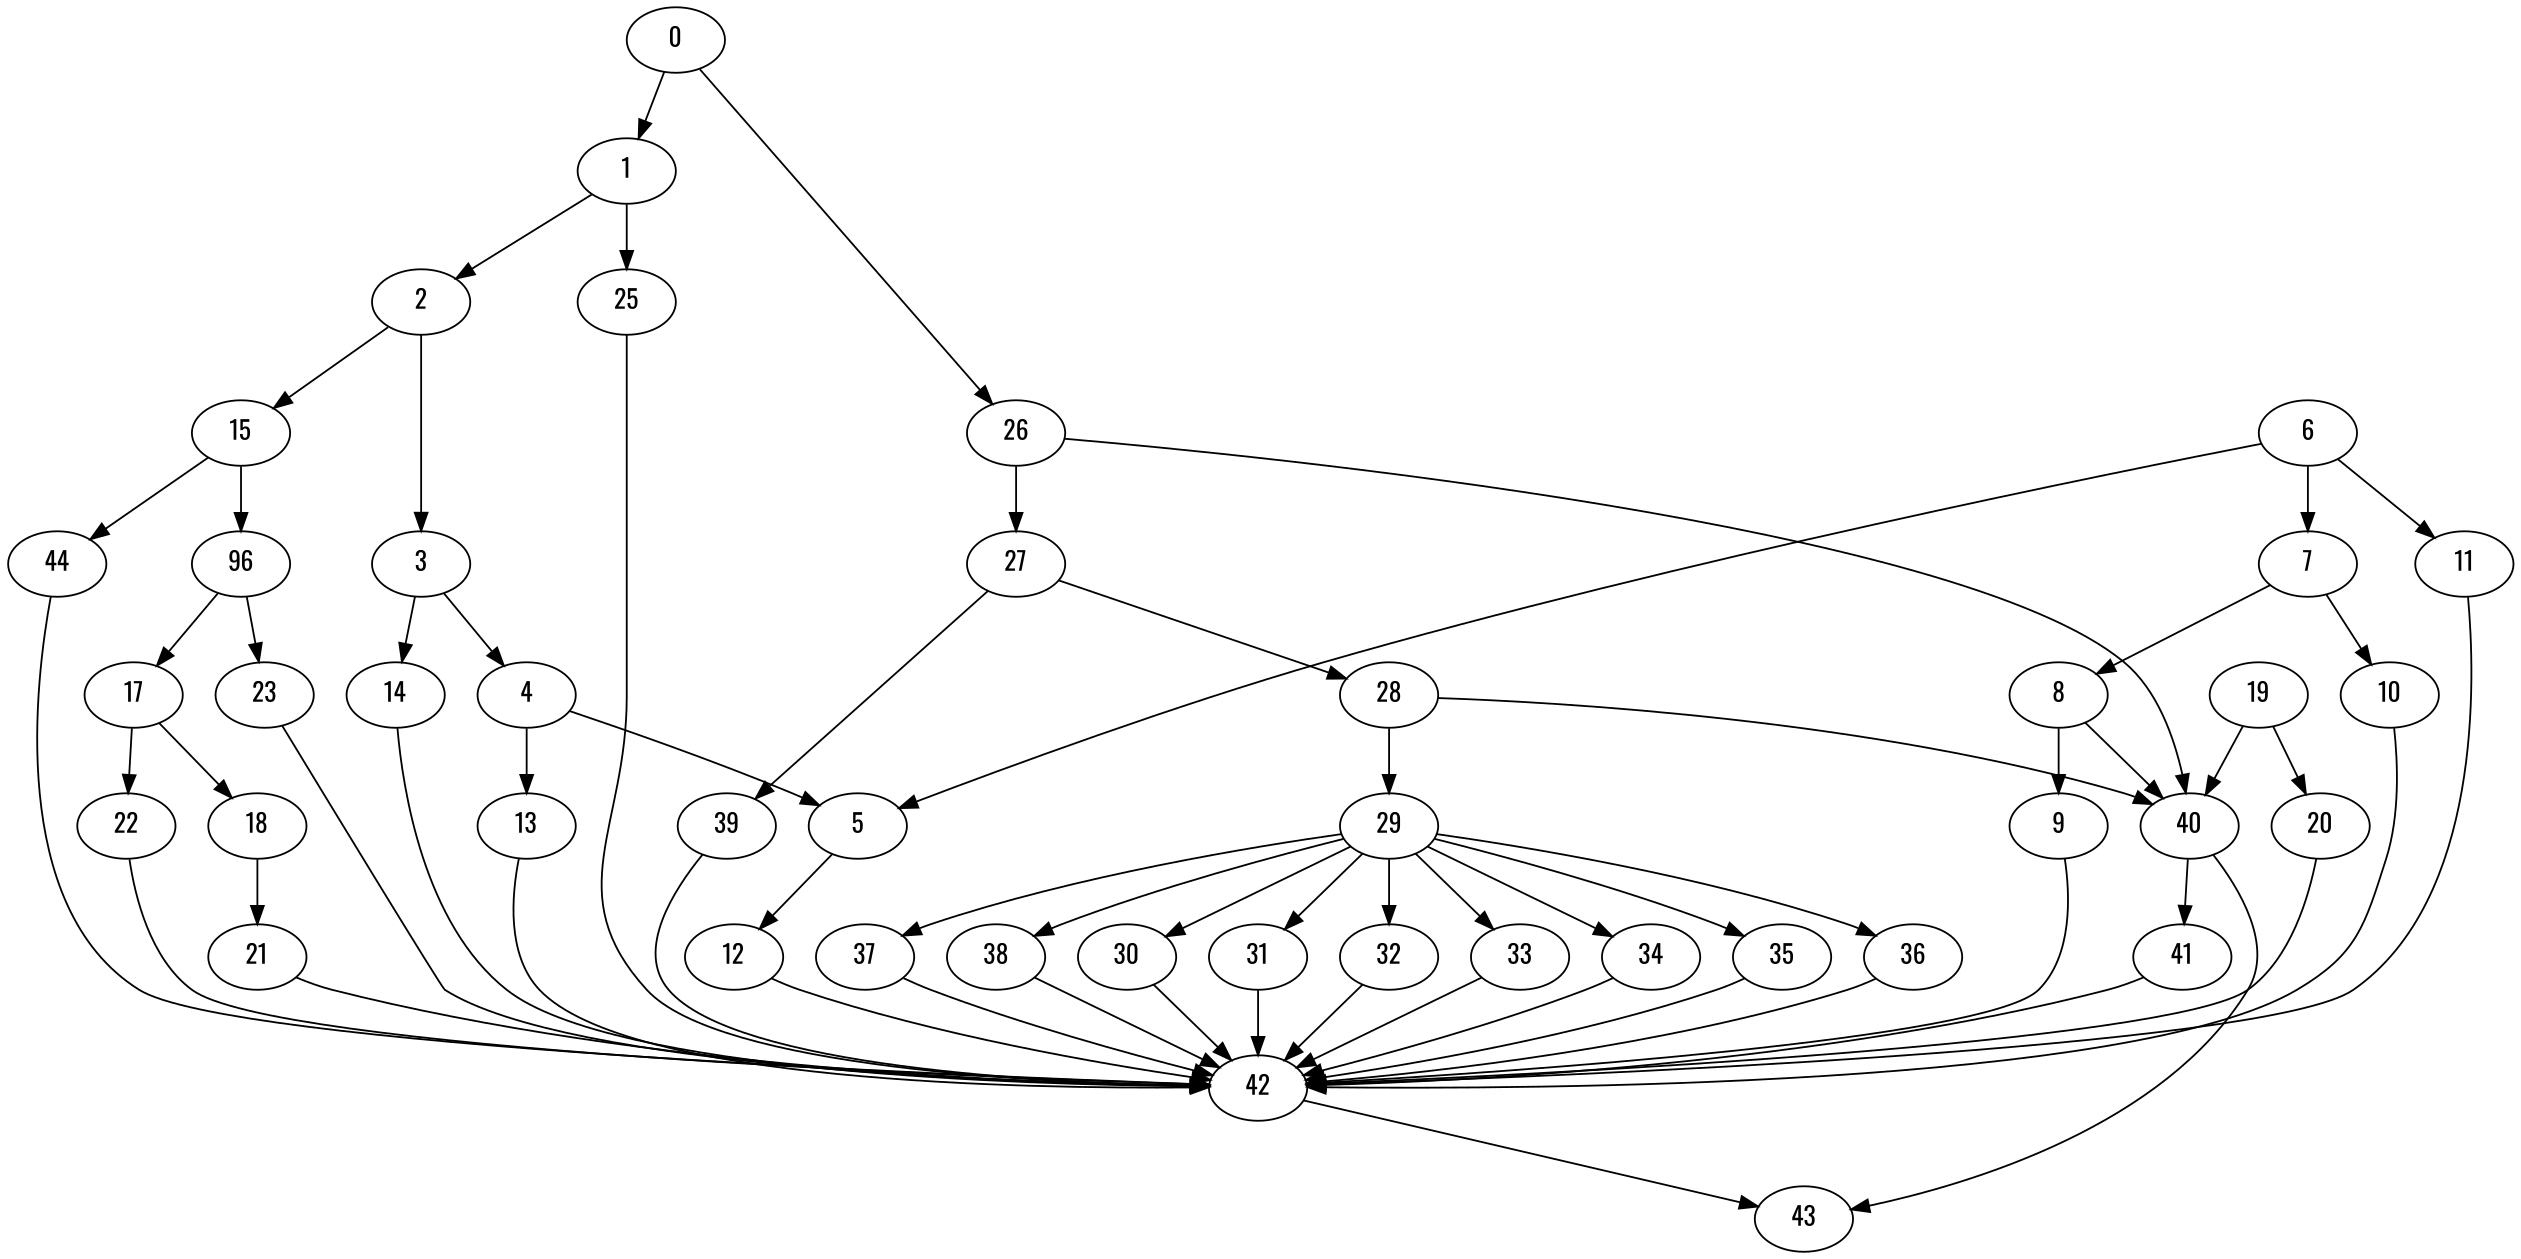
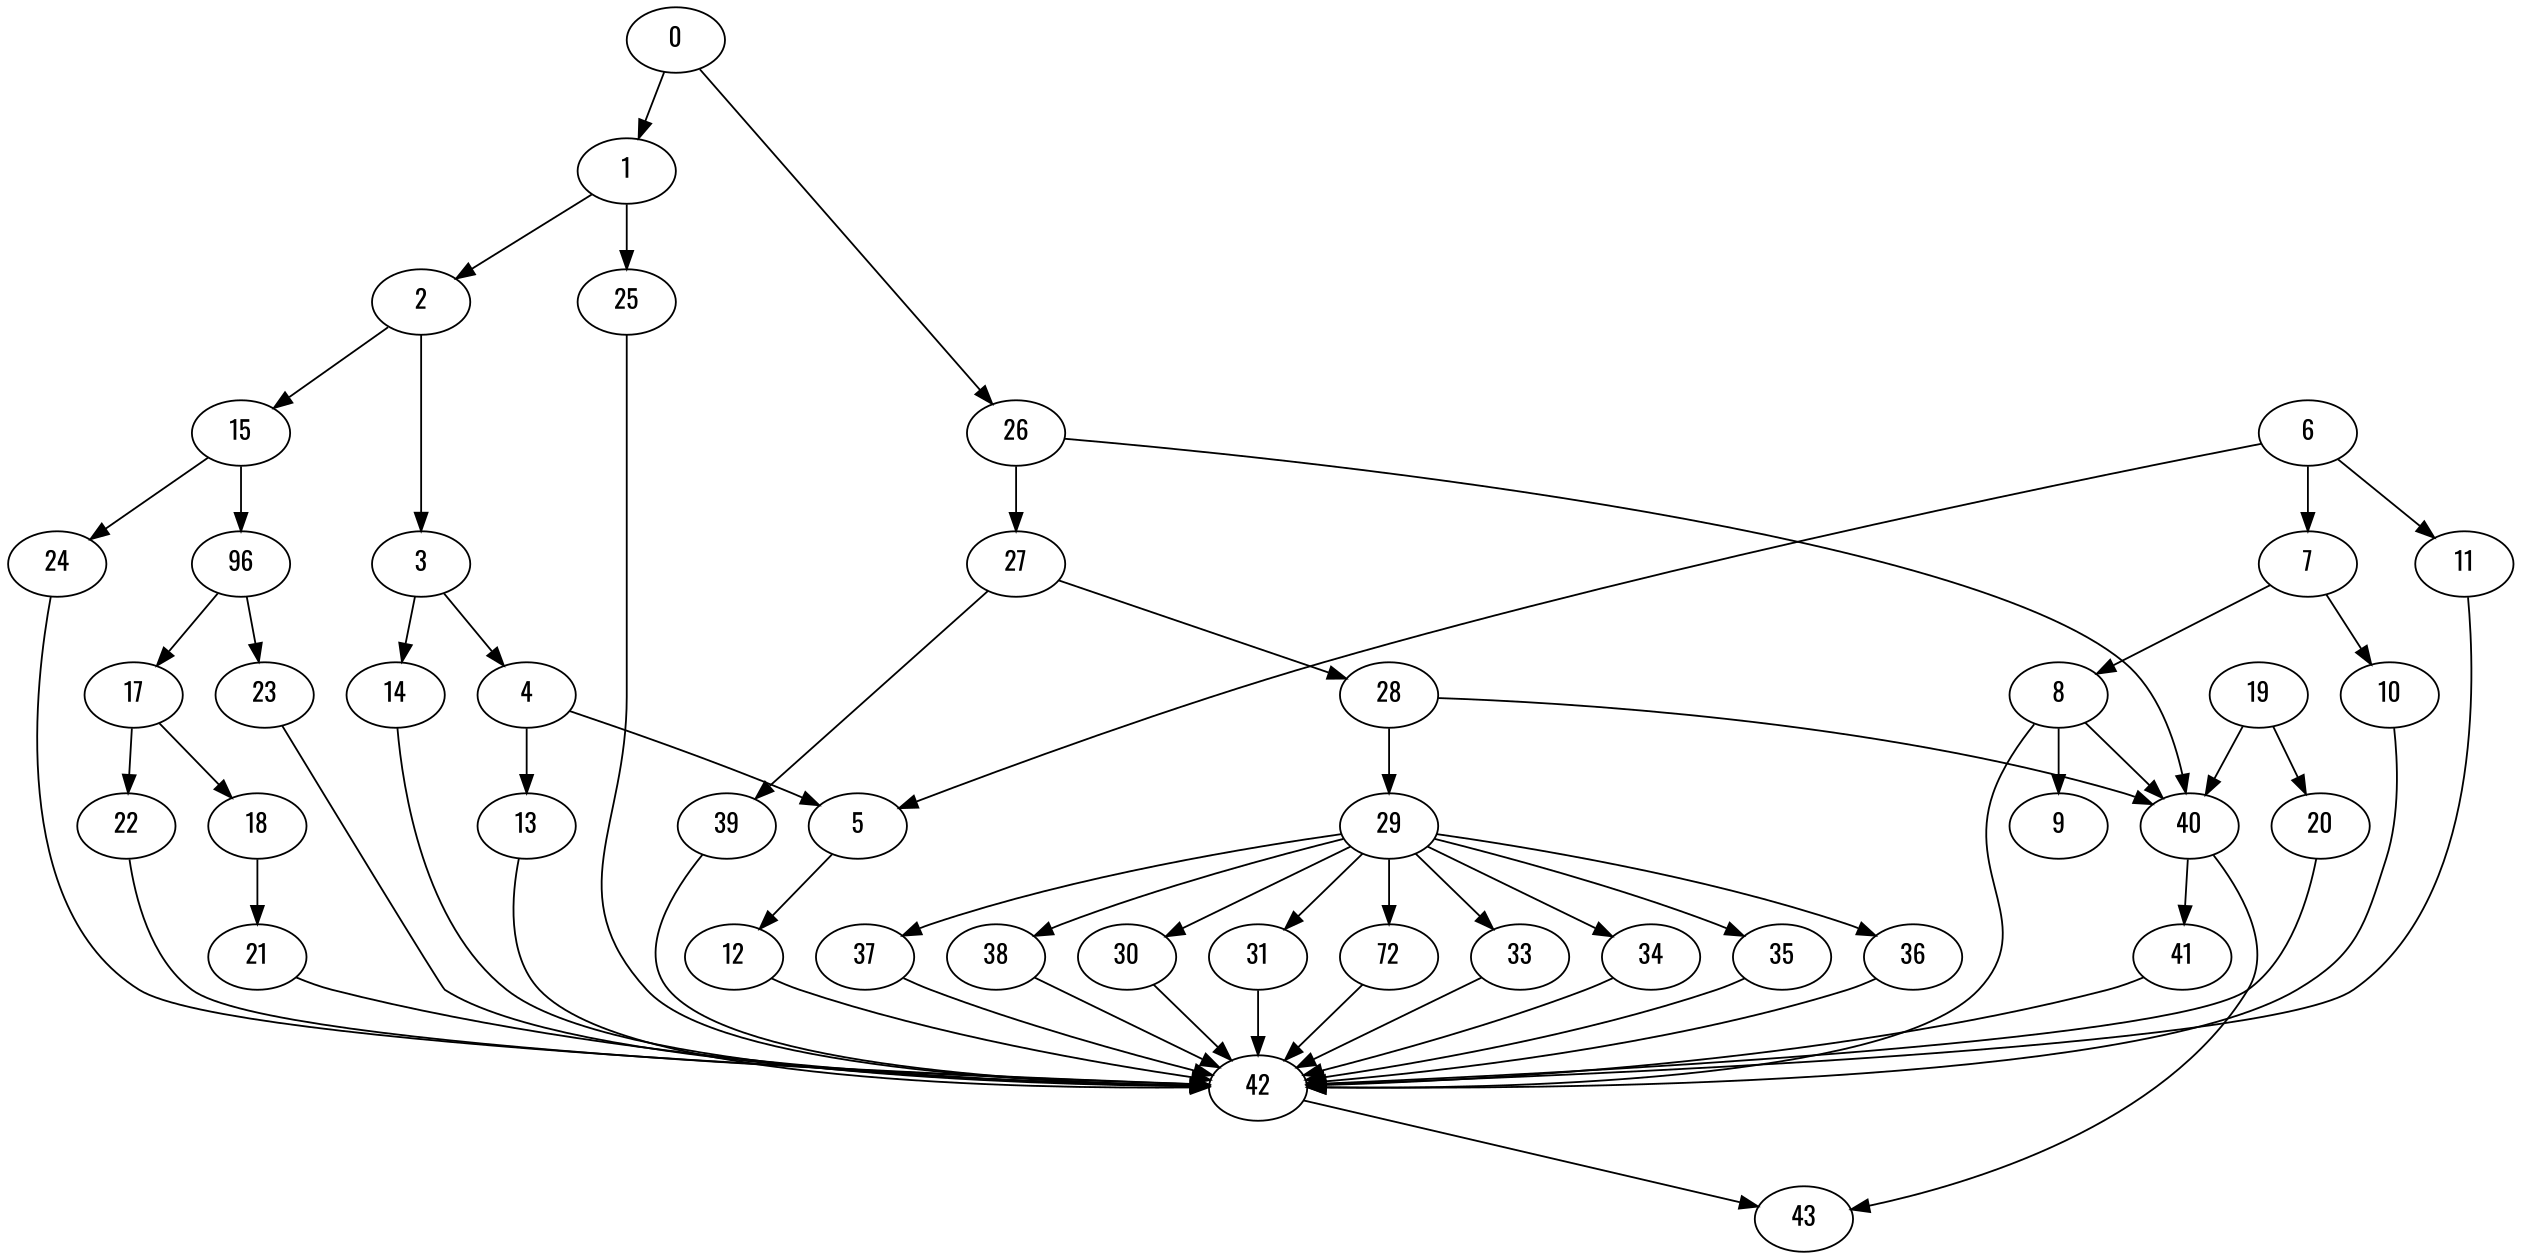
node "44": label "44" -> "24"
node "32": label "32" -> "72"
edge "9" -> "42": now "8" -> "42"
